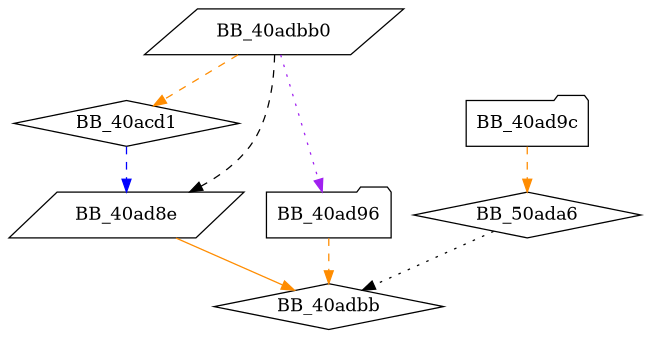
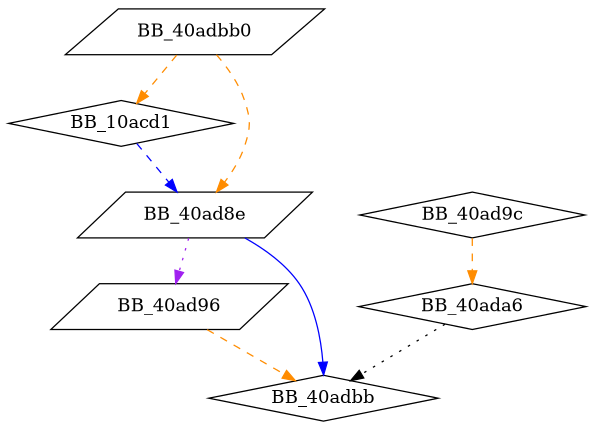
edge "BB_40adbb0" -> "BB_40ad96": now "BB_40ad8e" -> "BB_40ad96"
node "BB_40acd1": label "BB_40acd1" -> "BB_10acd1"
node "BB_40ad9c": shape folder -> diamond
edge "BB_40adbb0" -> "BB_40ad8e": color black -> darkorange
node "BB_40ad96": shape folder -> parallelogram
node "BB_50ada6": label "BB_50ada6" -> "BB_40ada6"
edge "BB_40ad8e" -> "BB_40adbb": color darkorange -> blue
